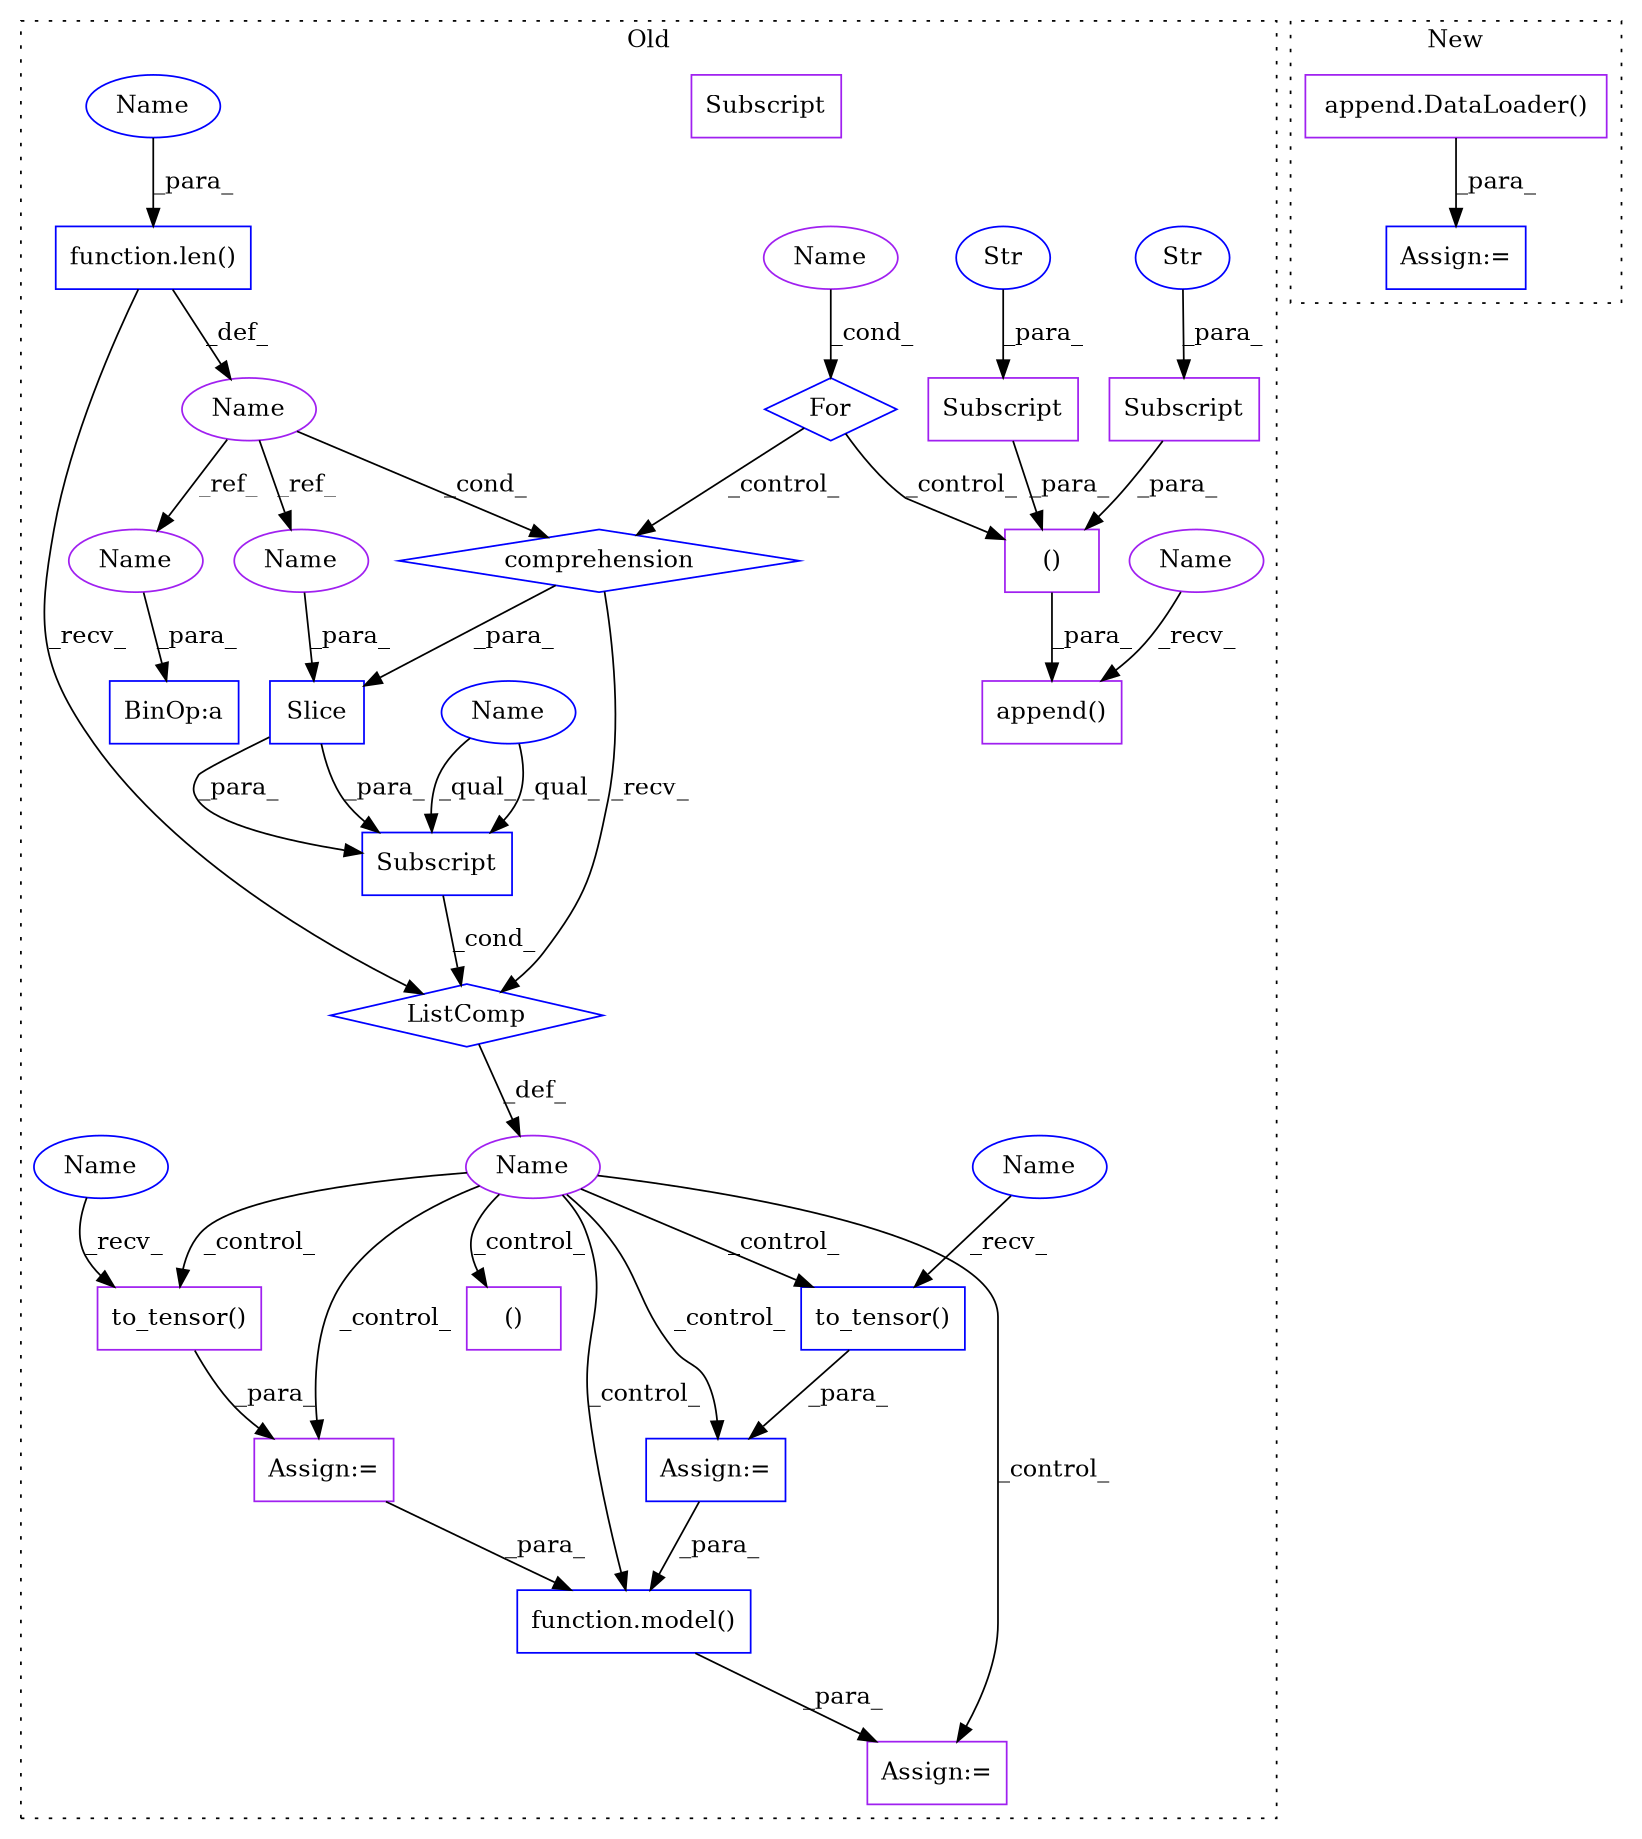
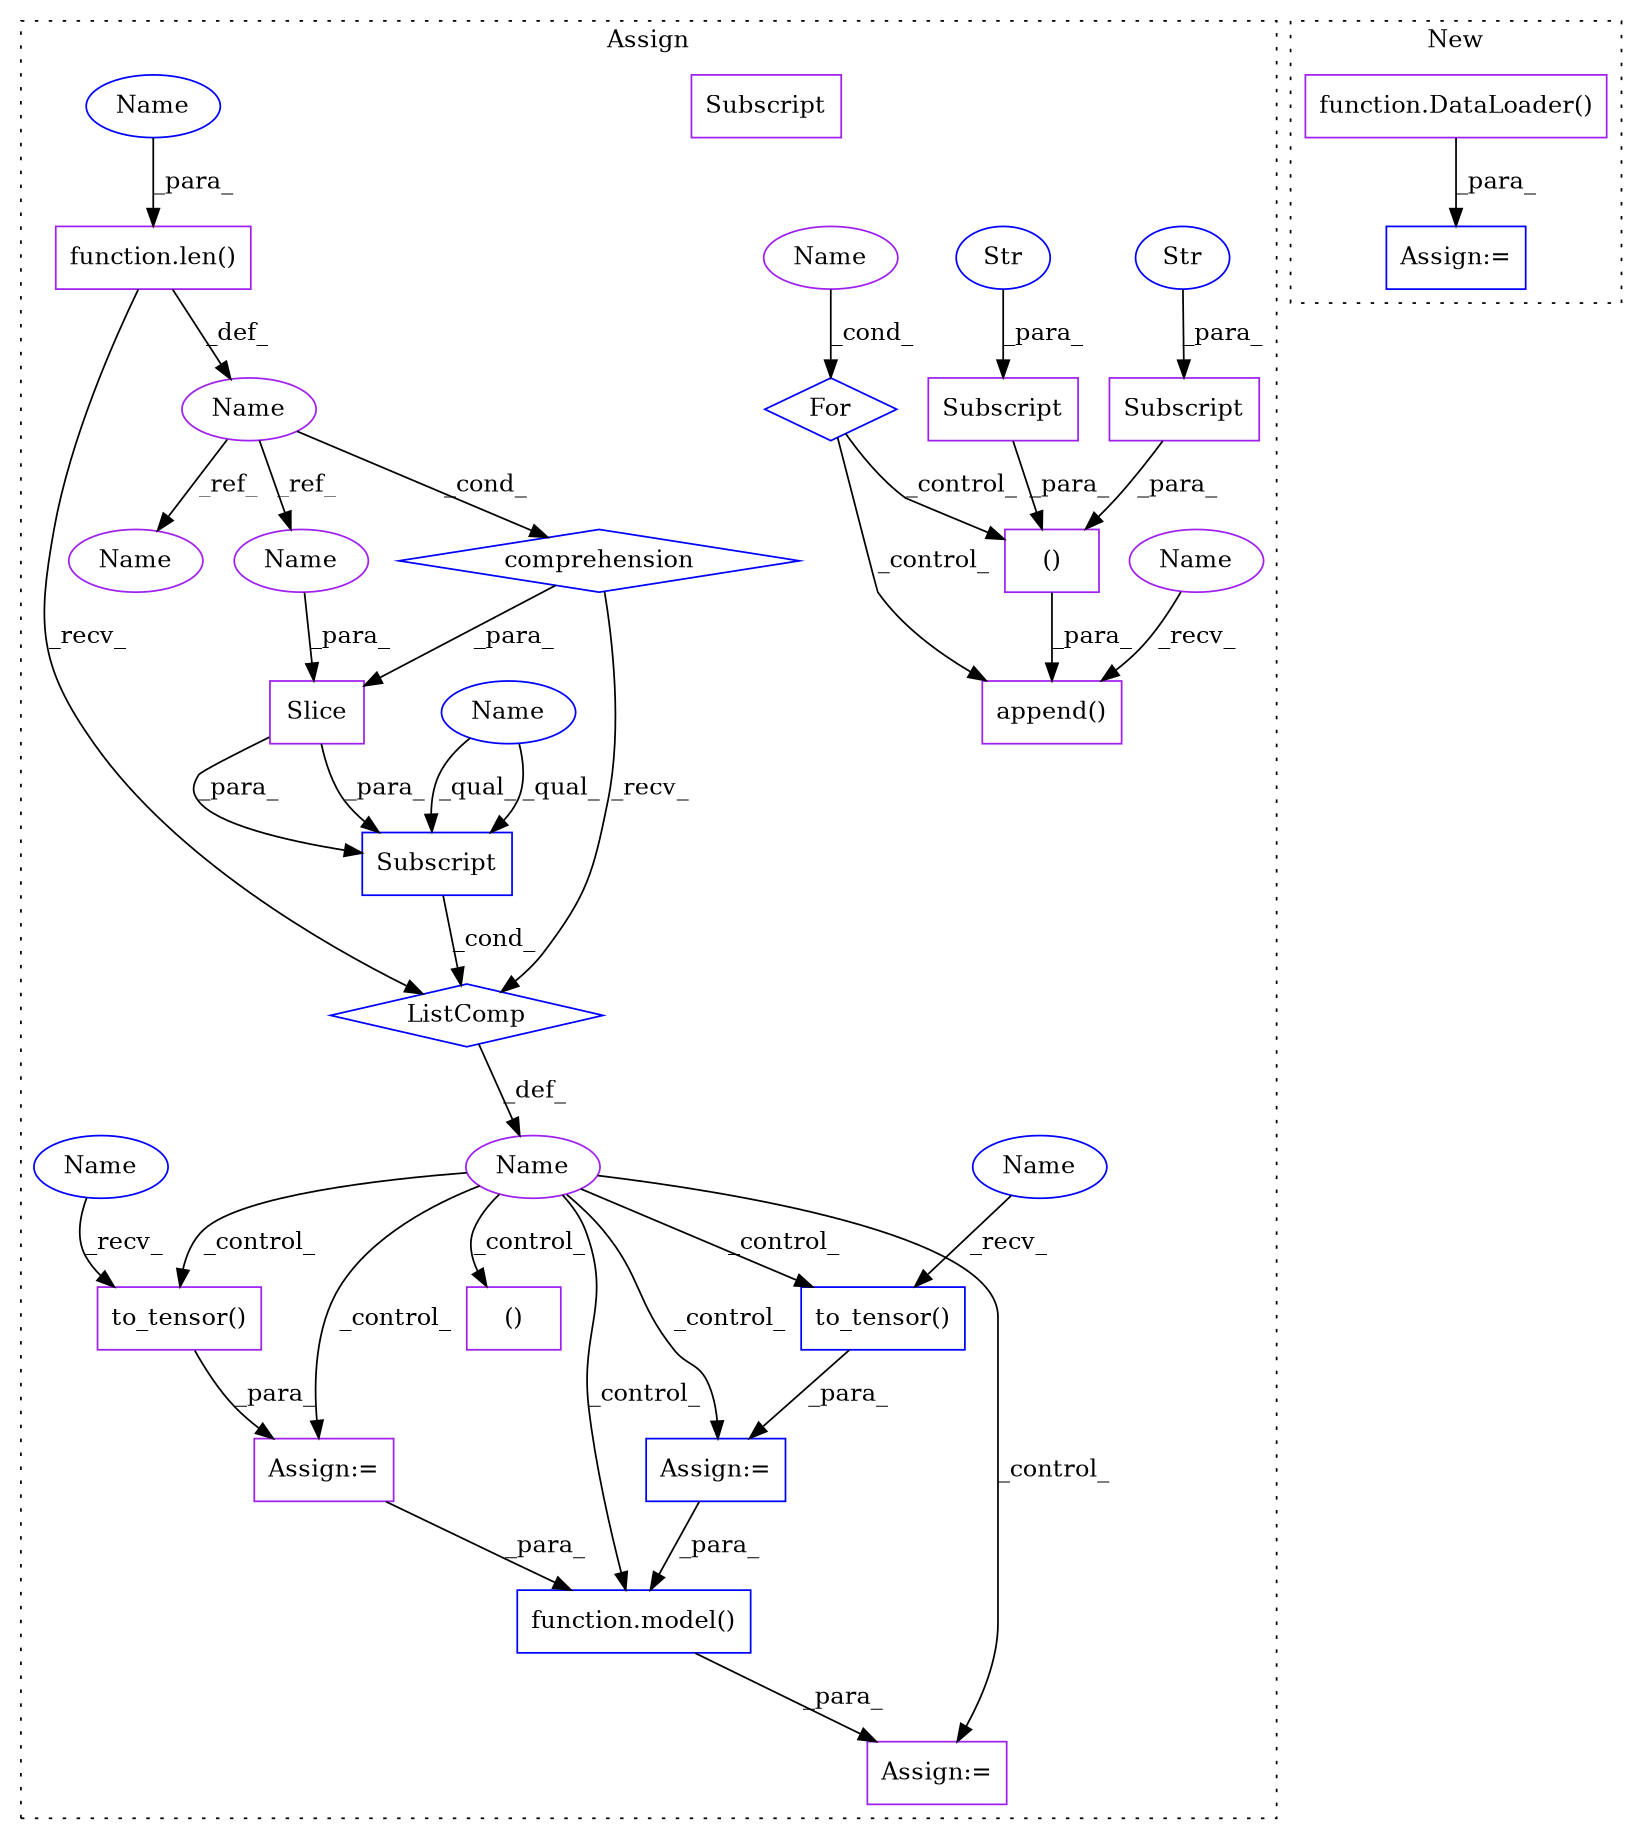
cluster "Old": label "Old" -> "Assign"
node "append.DataLoader()": label "append.DataLoader()" -> "function.DataLoader()"
node "function.len()": color blue -> purple
edge "For" -> "comprehension": now "For" -> "append()"
node "BinOp:a": removed
node "Slice": color blue -> purple
